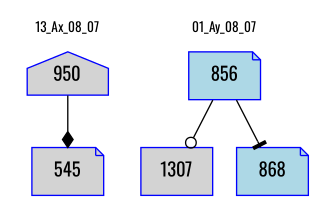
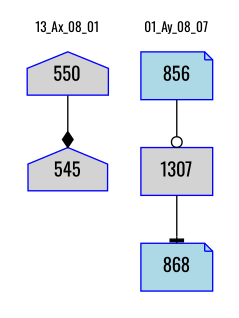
cluster "13_Ax_08_07": label "13_Ax_08_07" -> "13_Ax_08_01"
node "950": label "950" -> "550"
edge "856" -> "868": now "1307" -> "868"
node "545": shape note -> house
